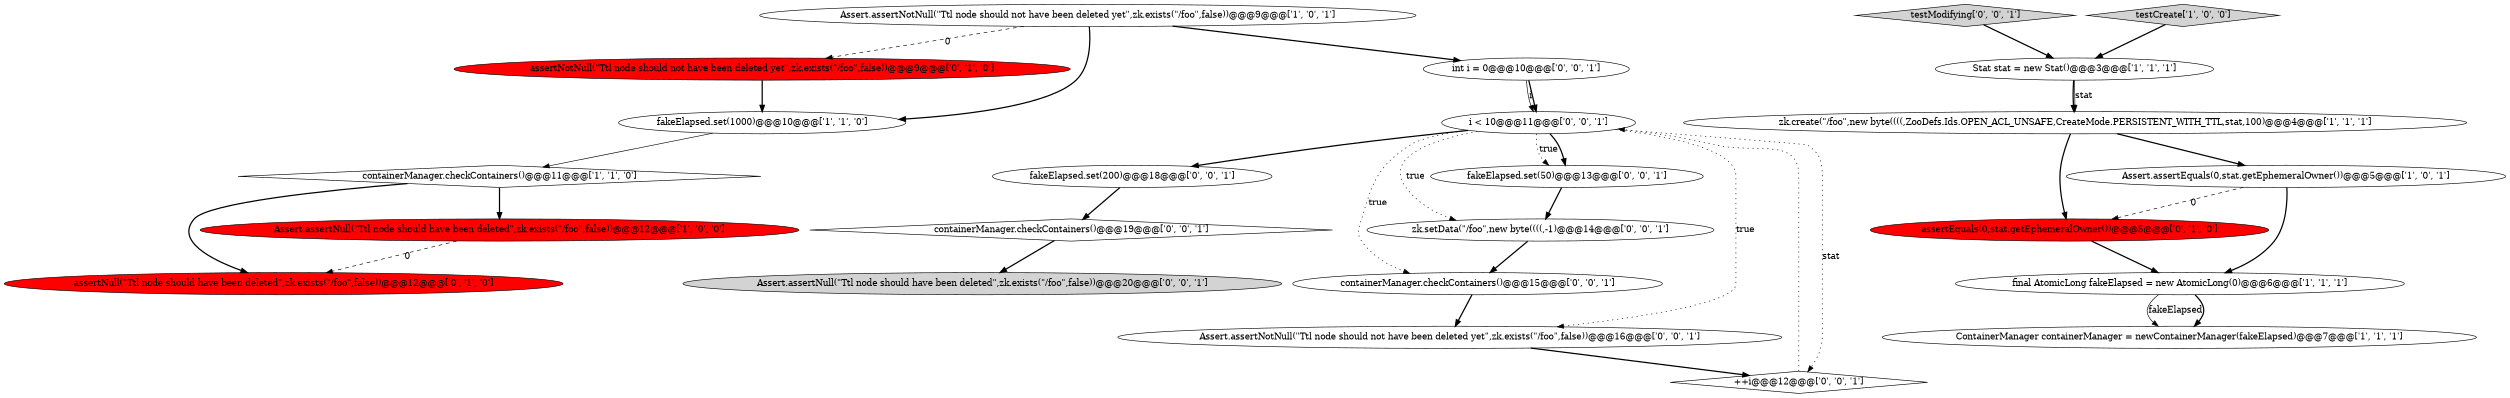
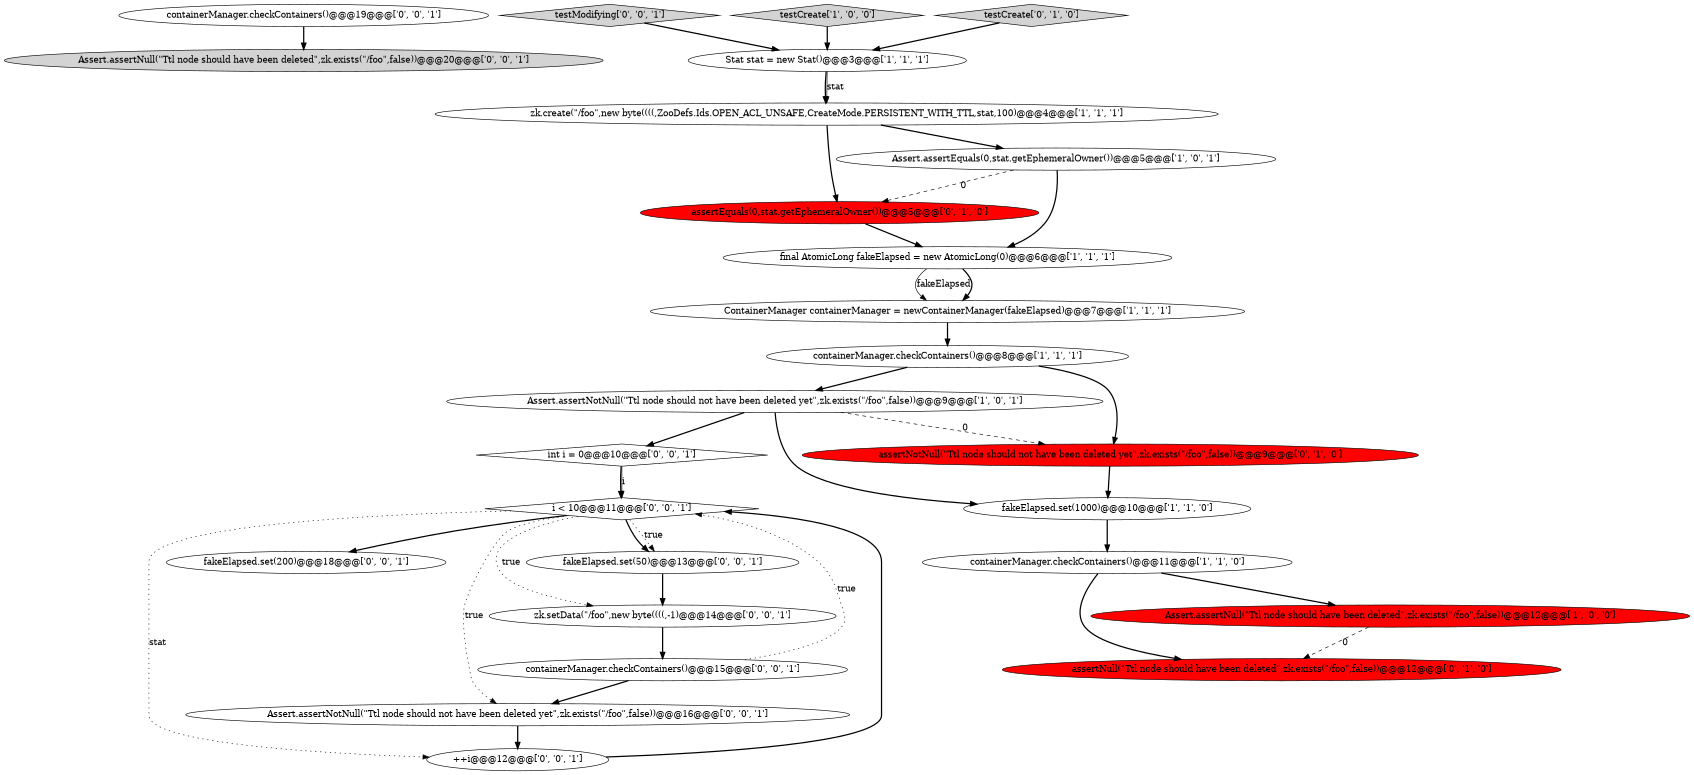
node "testCreate['0', '1', '0']": added
node "int i = 0@@@10@@@['0', '0', '1']": shape ellipse -> diamond
node "i < 10@@@11@@@['0', '0', '1']": shape ellipse -> diamond
edge "fakeElapsed.set(1000)@@@10@@@['1', '1', '0']" -> "containerManager.checkContainers()@@@11@@@['1', '1', '0']": style solid -> bold
node "containerManager.checkContainers()@@@11@@@['1', '1', '0']": shape diamond -> ellipse
edge "++i@@@12@@@['0', '0', '1']" -> "i < 10@@@11@@@['0', '0', '1']": style dotted -> bold
edge "i < 10@@@11@@@['0', '0', '1']" -> "containerManager.checkContainers()@@@15@@@['0', '0', '1']": reversed
edge "fakeElapsed.set(200)@@@18@@@['0', '0', '1']" -> "containerManager.checkContainers()@@@19@@@['0', '0', '1']": removed
node "containerManager.checkContainers()@@@19@@@['0', '0', '1']": shape diamond -> ellipse
node "containerManager.checkContainers()@@@8@@@['1', '1', '1']": added
node "++i@@@12@@@['0', '0', '1']": shape diamond -> ellipse
